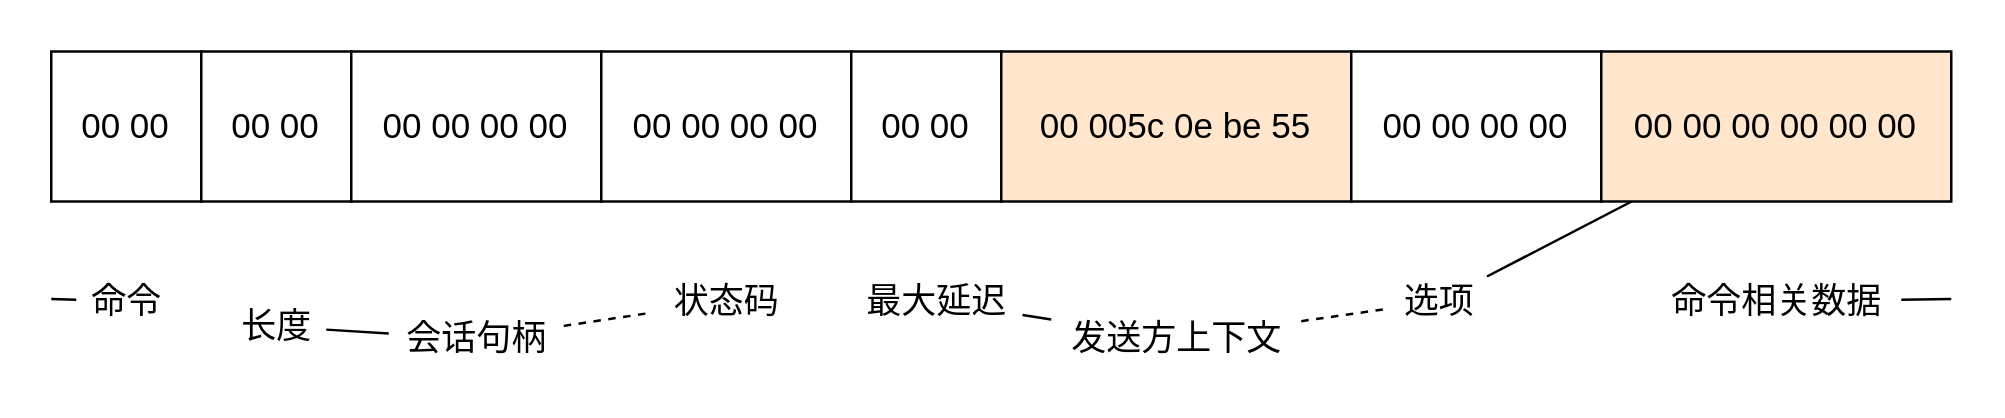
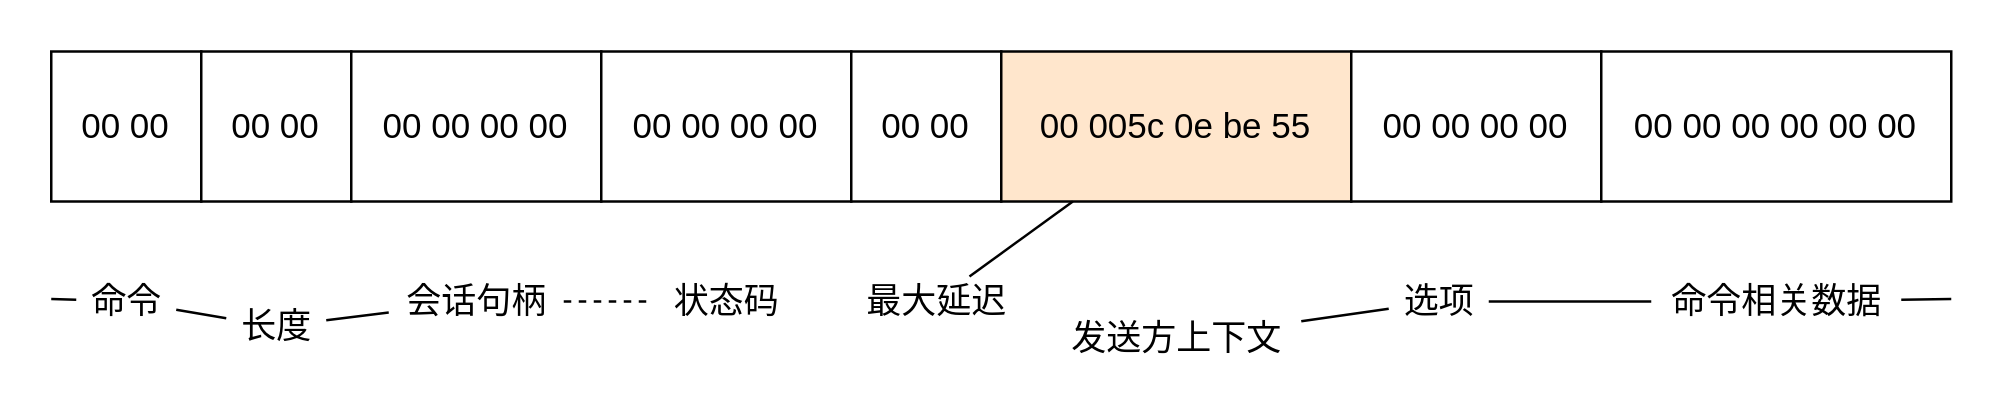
node "00 00 00 00 00 00": fillcolor #ffe6cc -> #ffffff
edge "00 00 00 00 00 00" -- "选项": now "命令相关数据" -- "选项"
edge "命令" -- "长度": added
edge "选项" -- "发送方上下文": style dashed -> solid
edge "最大延迟" -- "发送方上下文": now "最大延迟" -- "00 005c 0e be 55"
node "会话句柄": moved (476, 339) -> (476, 301)
